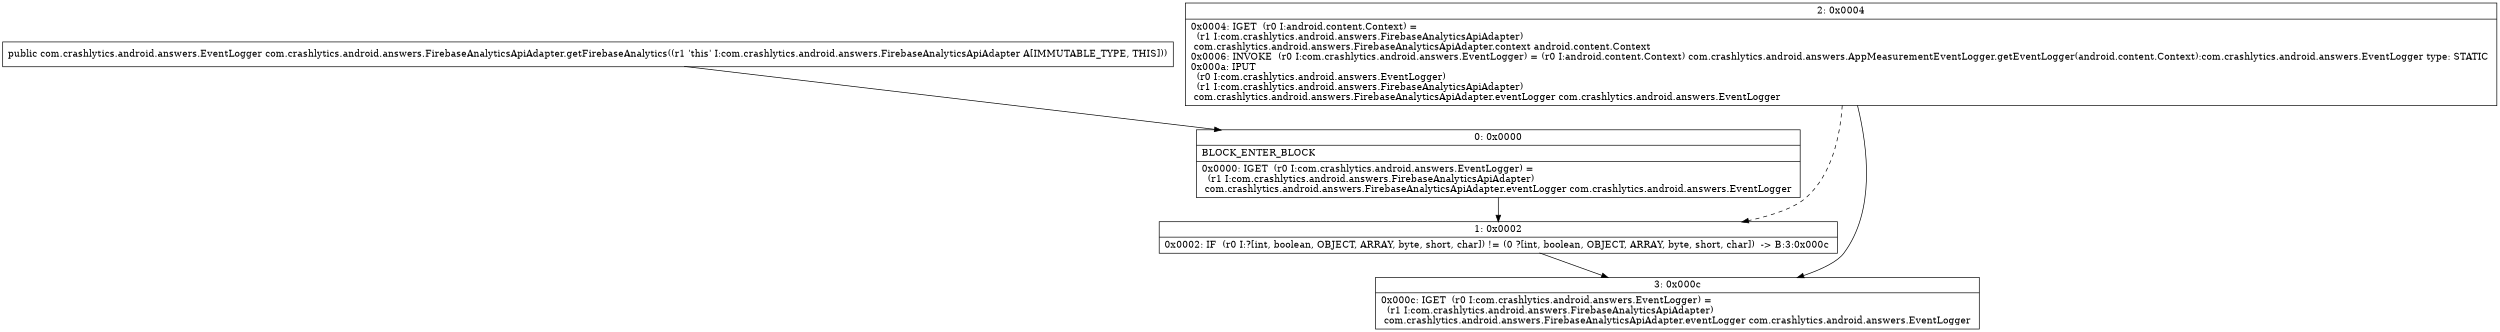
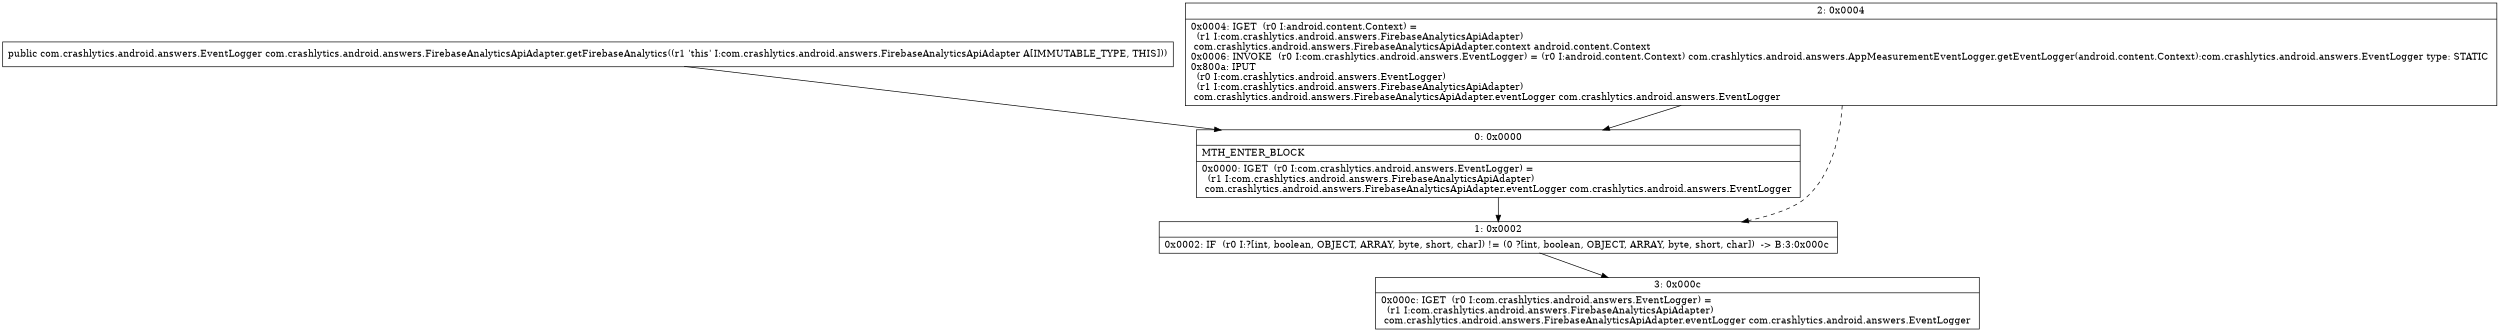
node "2: 0x0004": text "0x000a: IPUT" -> "0x800a: IPUT"
node "0: 0x0000": text "BLOCK_ENTER_BLOCK" -> "MTH_ENTER_BLOCK"
edge "2: 0x0004" -> "3: 0x000c": now "2: 0x0004" -> "0: 0x0000"
